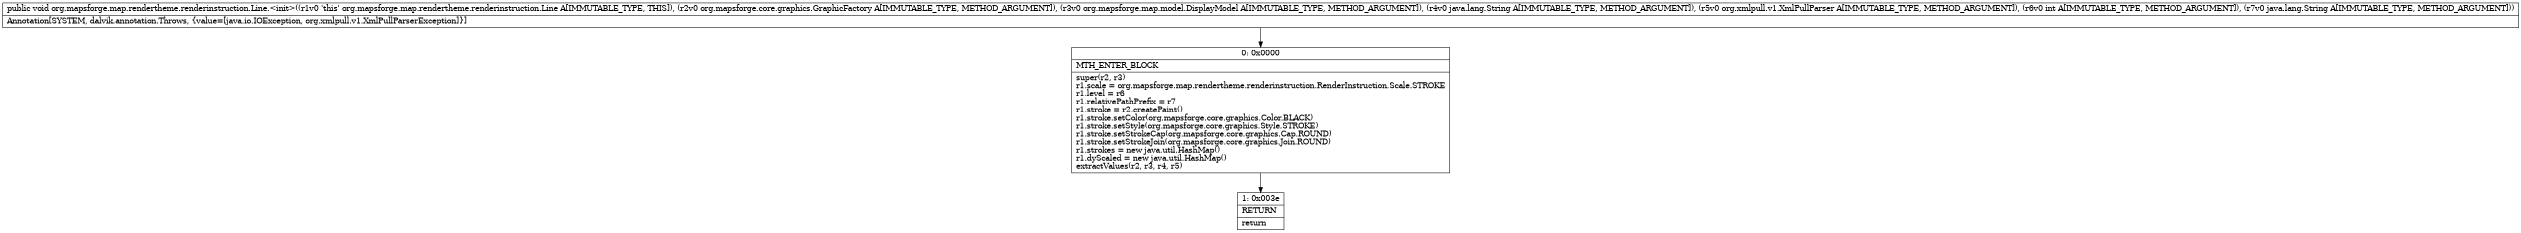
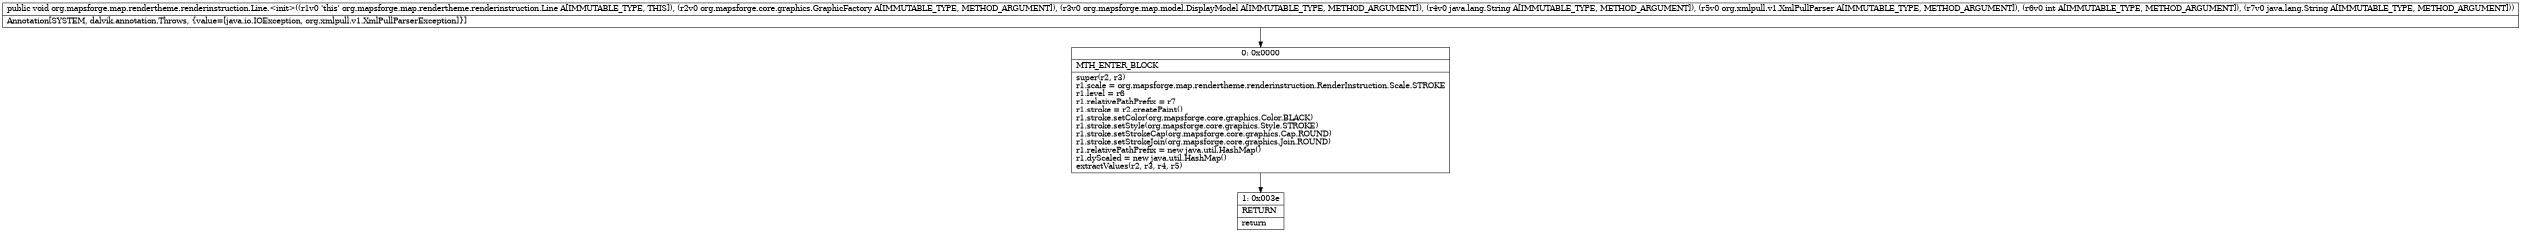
node "0: 0x0000": text "r1.strokes = new java.util.HashMap()" -> "r1.relativePathPrefix = new java.util.HashMap()"
